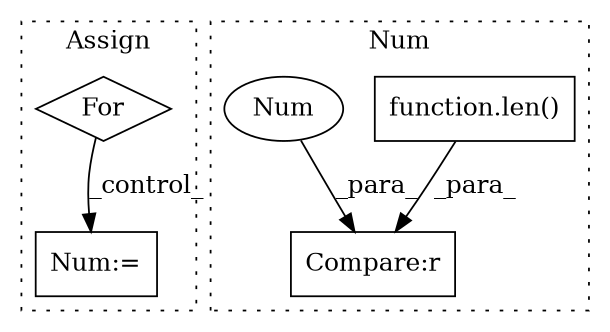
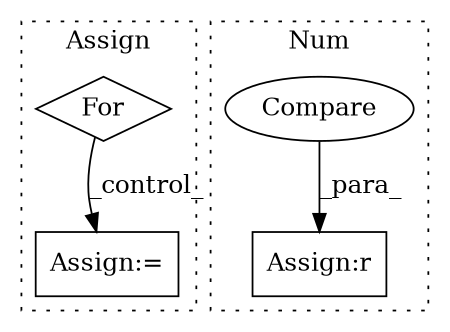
node "Num": label "Num" -> "Compare"
node "function.len()": removed
node "Num:=": label "Num:=" -> "Assign:="
node "Compare:r": label "Compare:r" -> "Assign:r"
